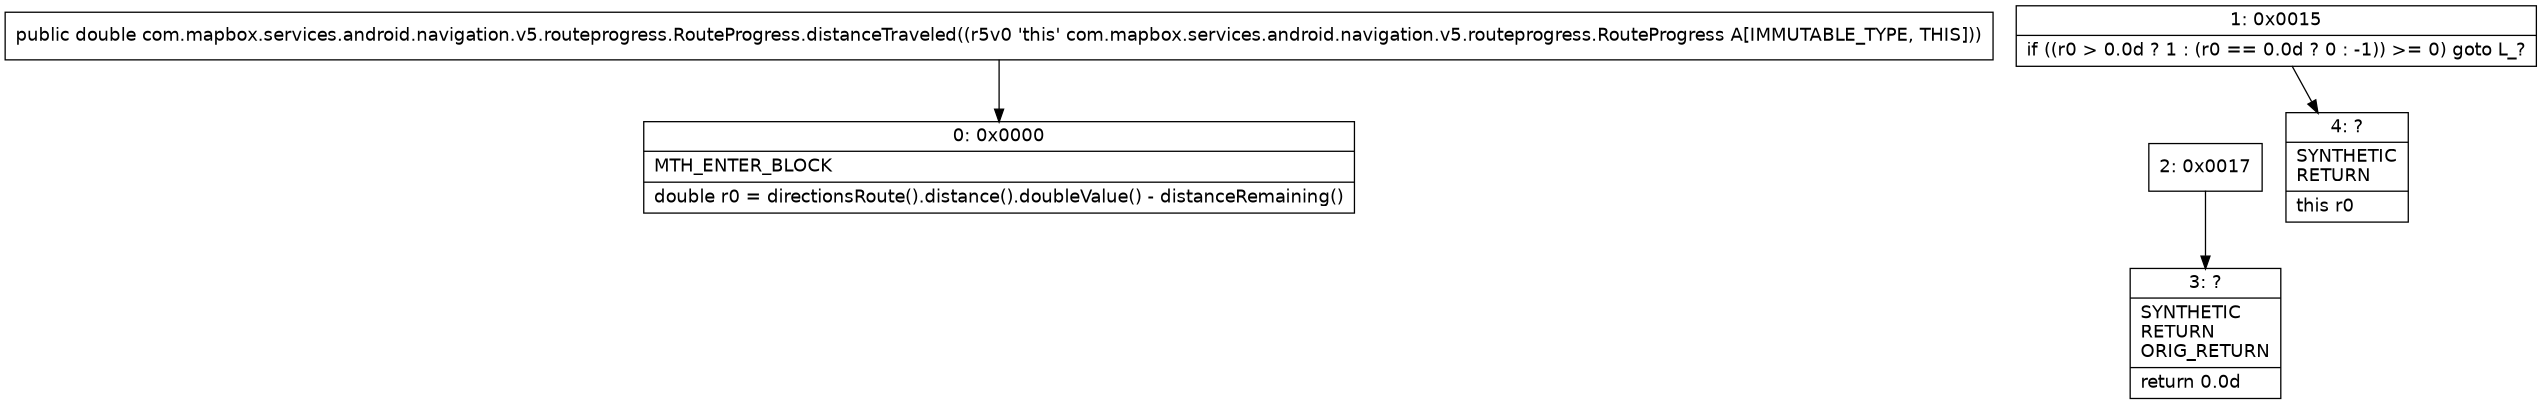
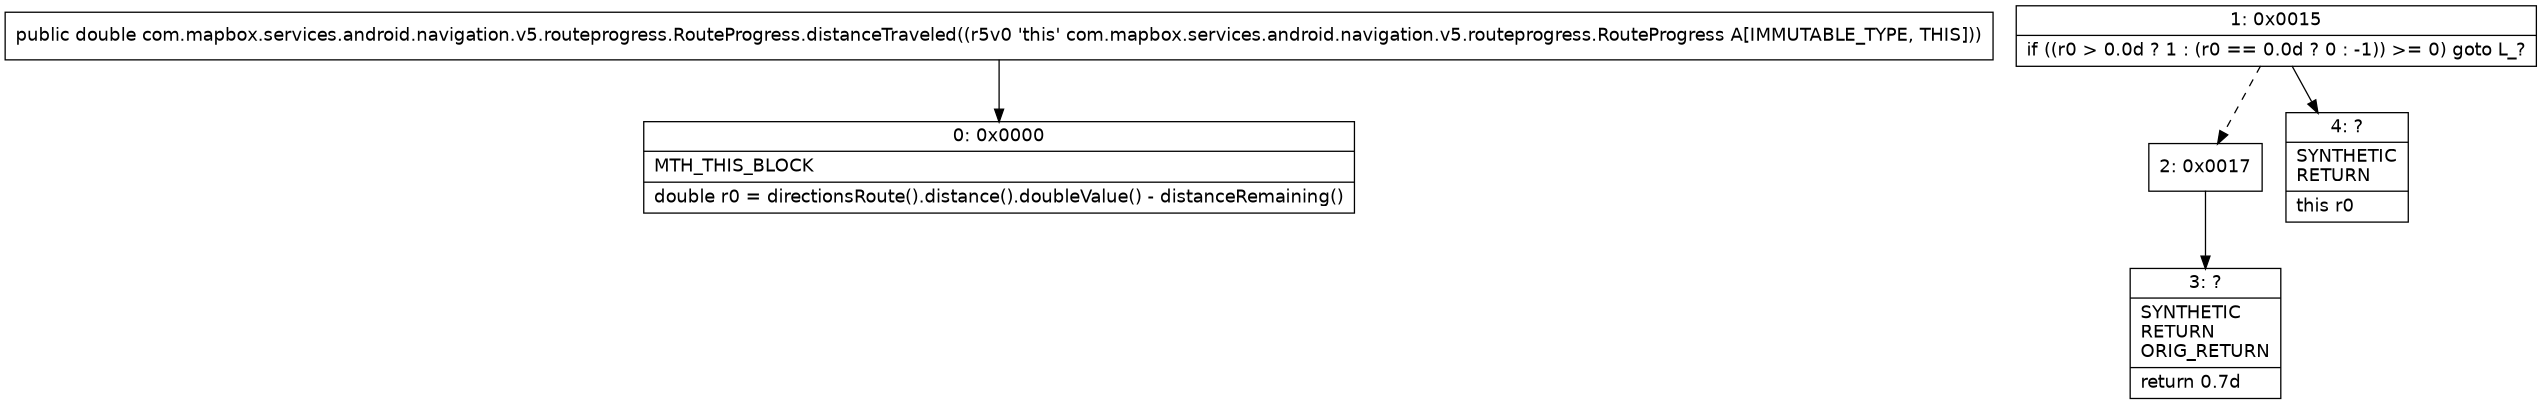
edge "1: 0x0015" -> "2: 0x0017": added
node "0: 0x0000": text "MTH_ENTER_BLOCK" -> "MTH_THIS_BLOCK"
node "3: ?": text "return 0.0d" -> "return 0.7d"
